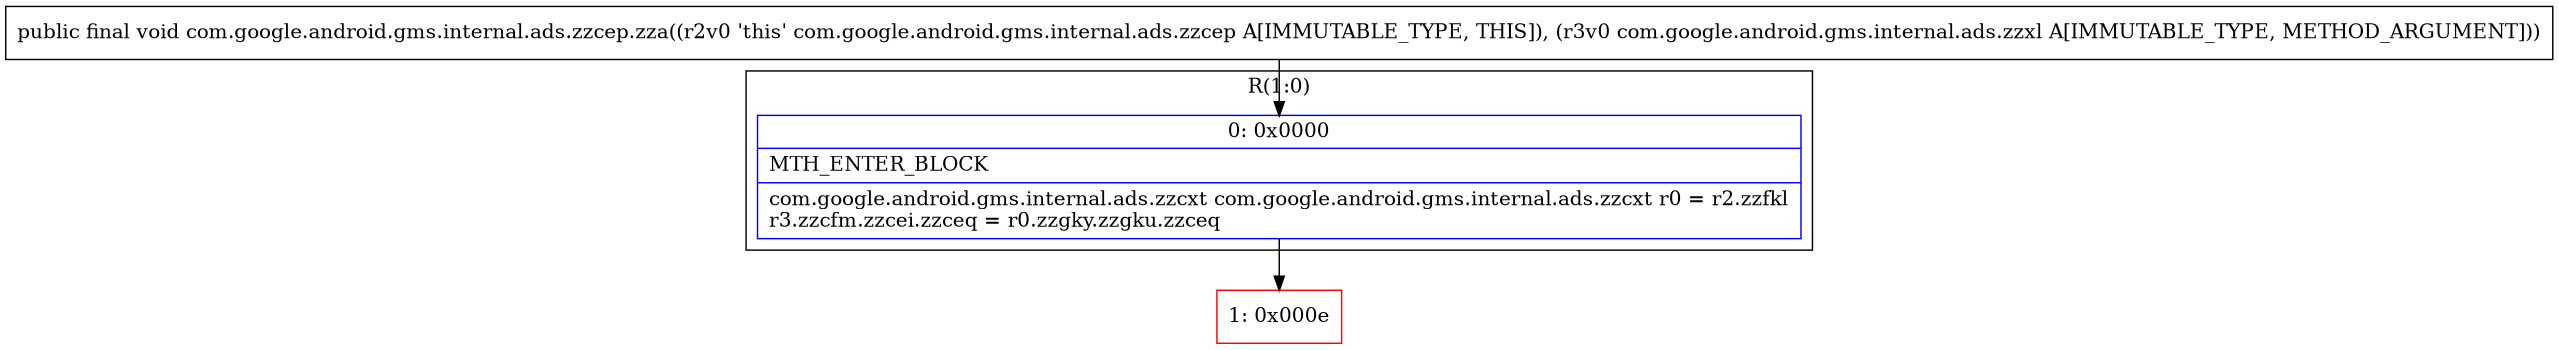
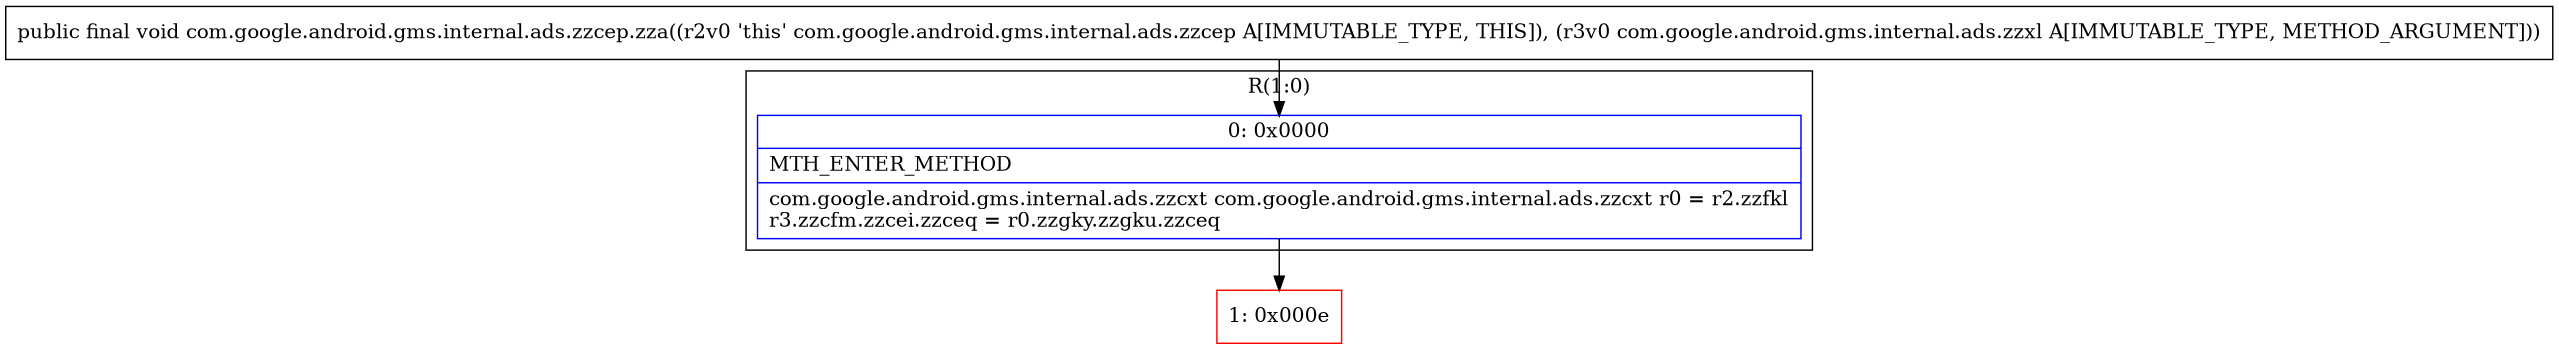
node "0: 0x0000": text "MTH_ENTER_BLOCK" -> "MTH_ENTER_METHOD"
